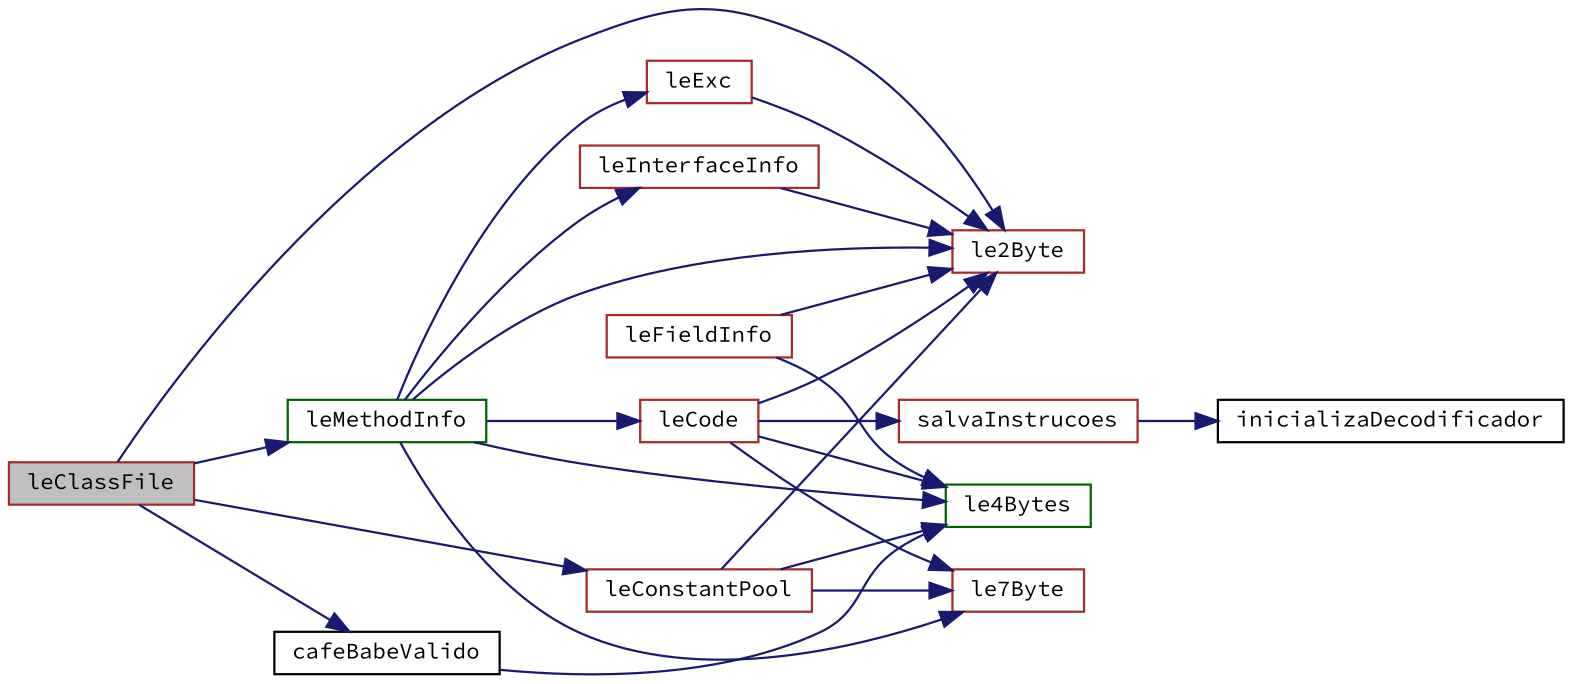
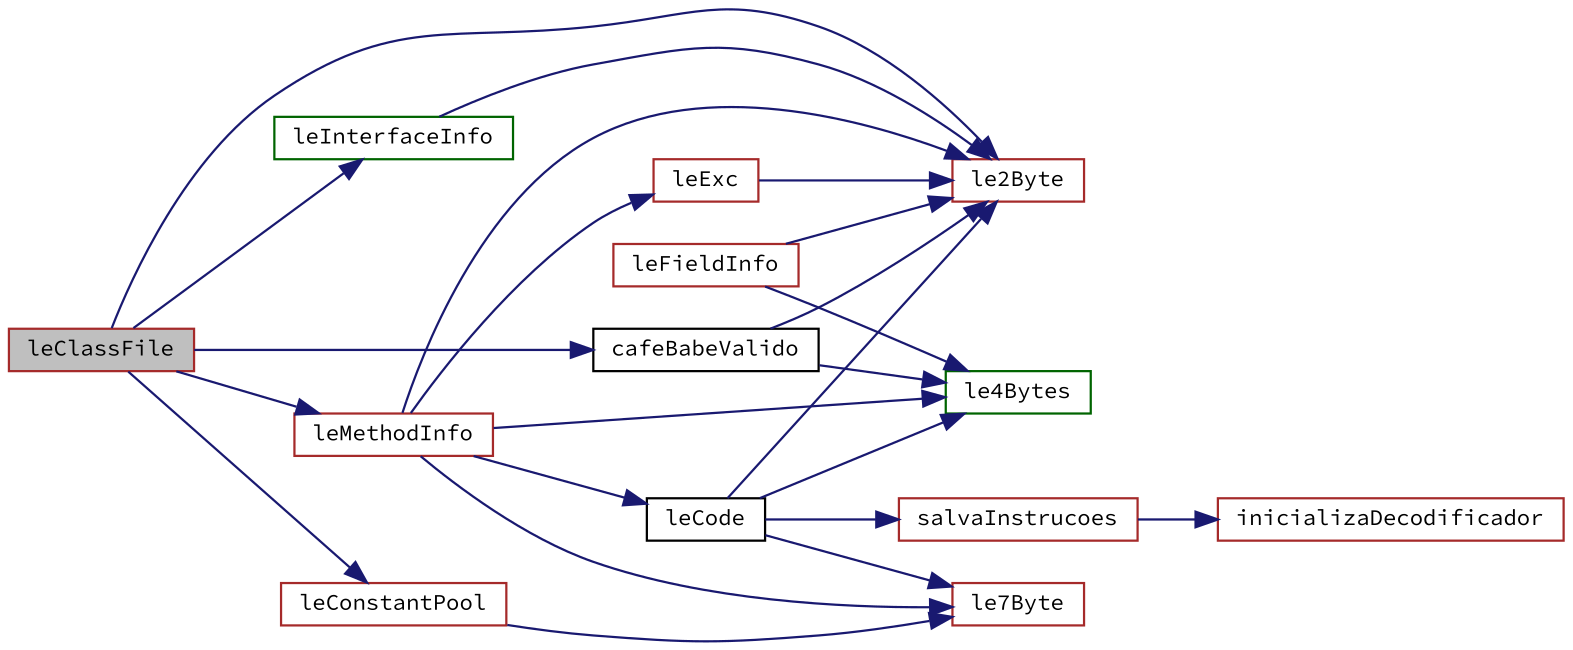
node "leInterfaceInfo": color brown -> darkgreen
edge "leMethodInfo" -> "leInterfaceInfo": now "leClassFile" -> "leInterfaceInfo"
node "leMethodInfo": color darkgreen -> brown
node "leCode": color brown -> black
node "inicializaDecodificador": color black -> brown
edge "leConstantPool" -> "le2Byte": now "cafeBabeValido" -> "le2Byte"
edge "leConstantPool" -> "le4Bytes": removed
